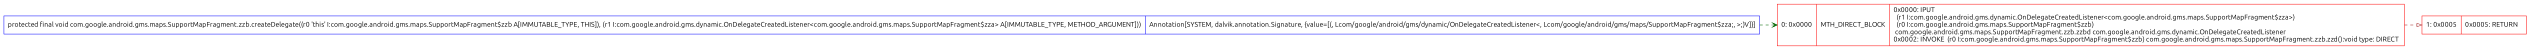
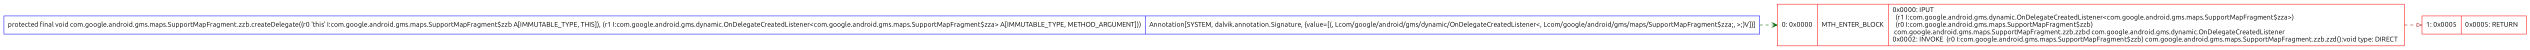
node "0: 0x0000": text "MTH_DIRECT_BLOCK" -> "MTH_ENTER_BLOCK"
